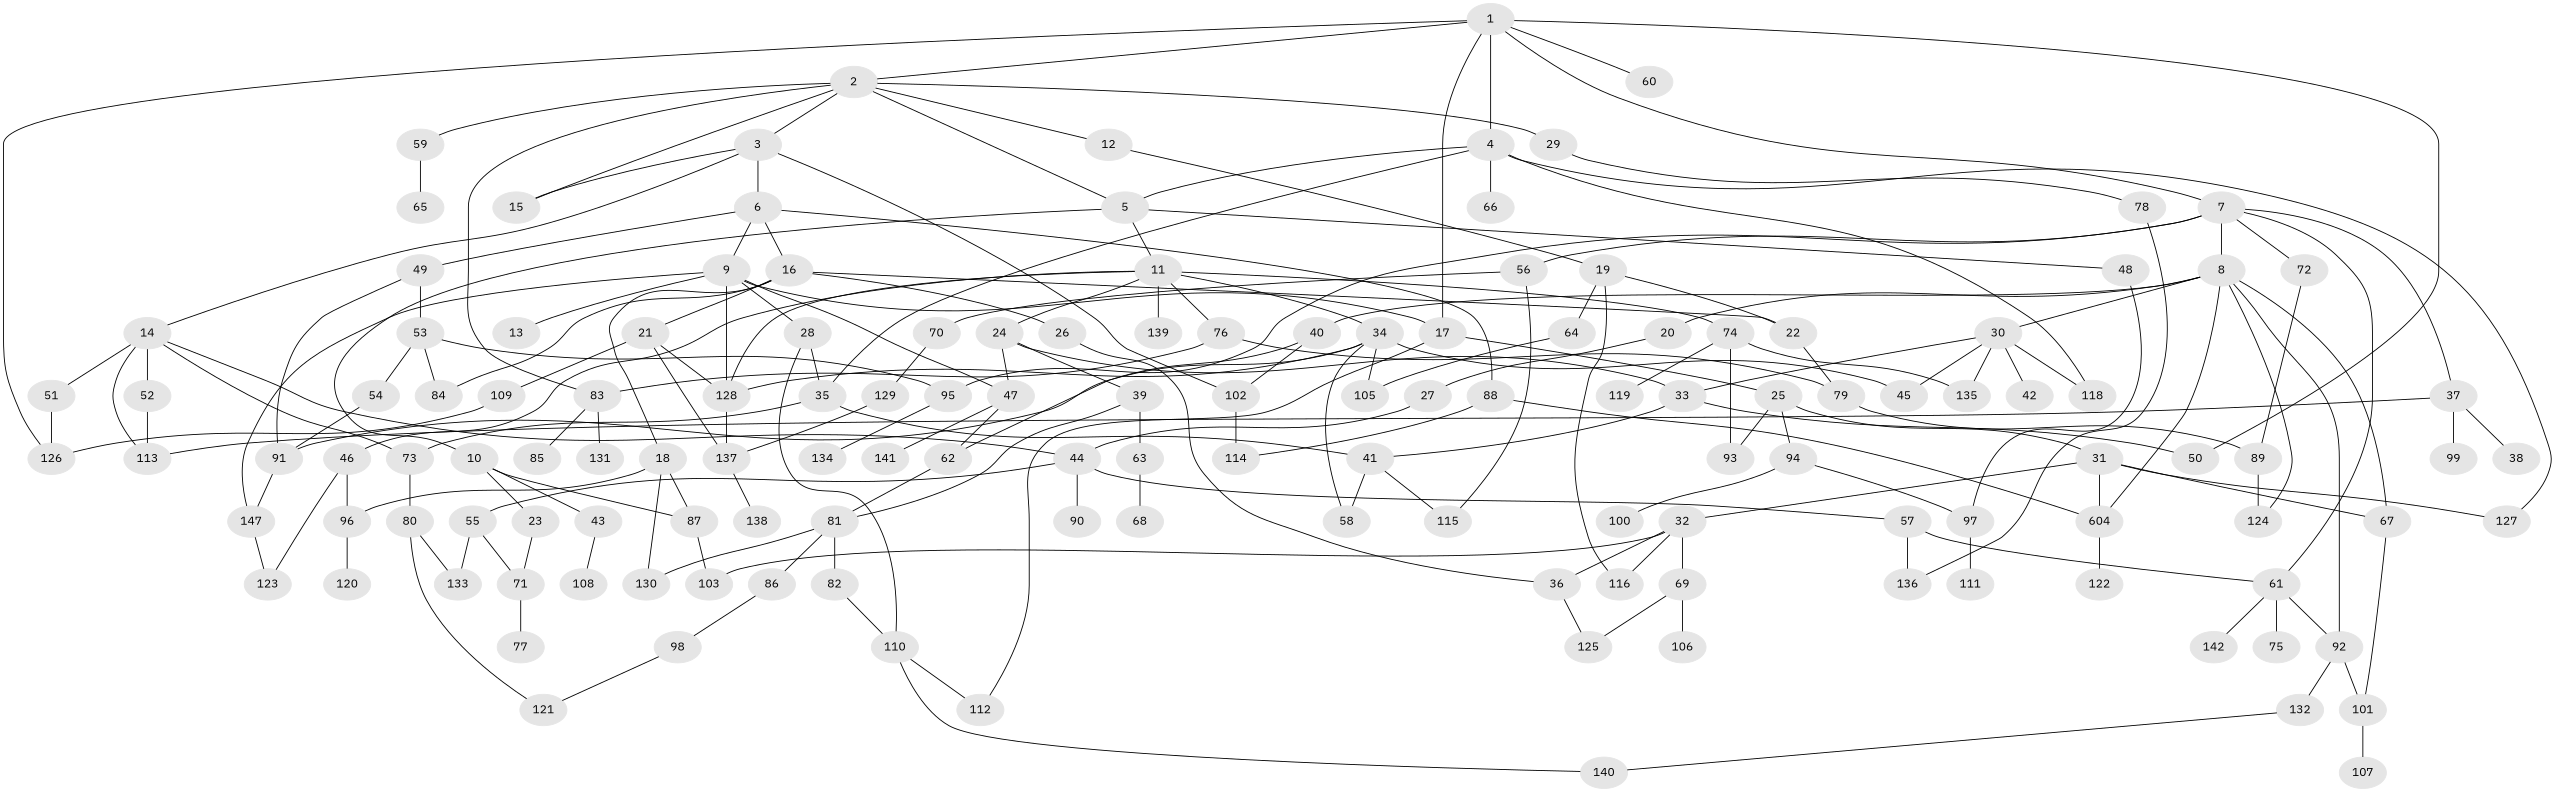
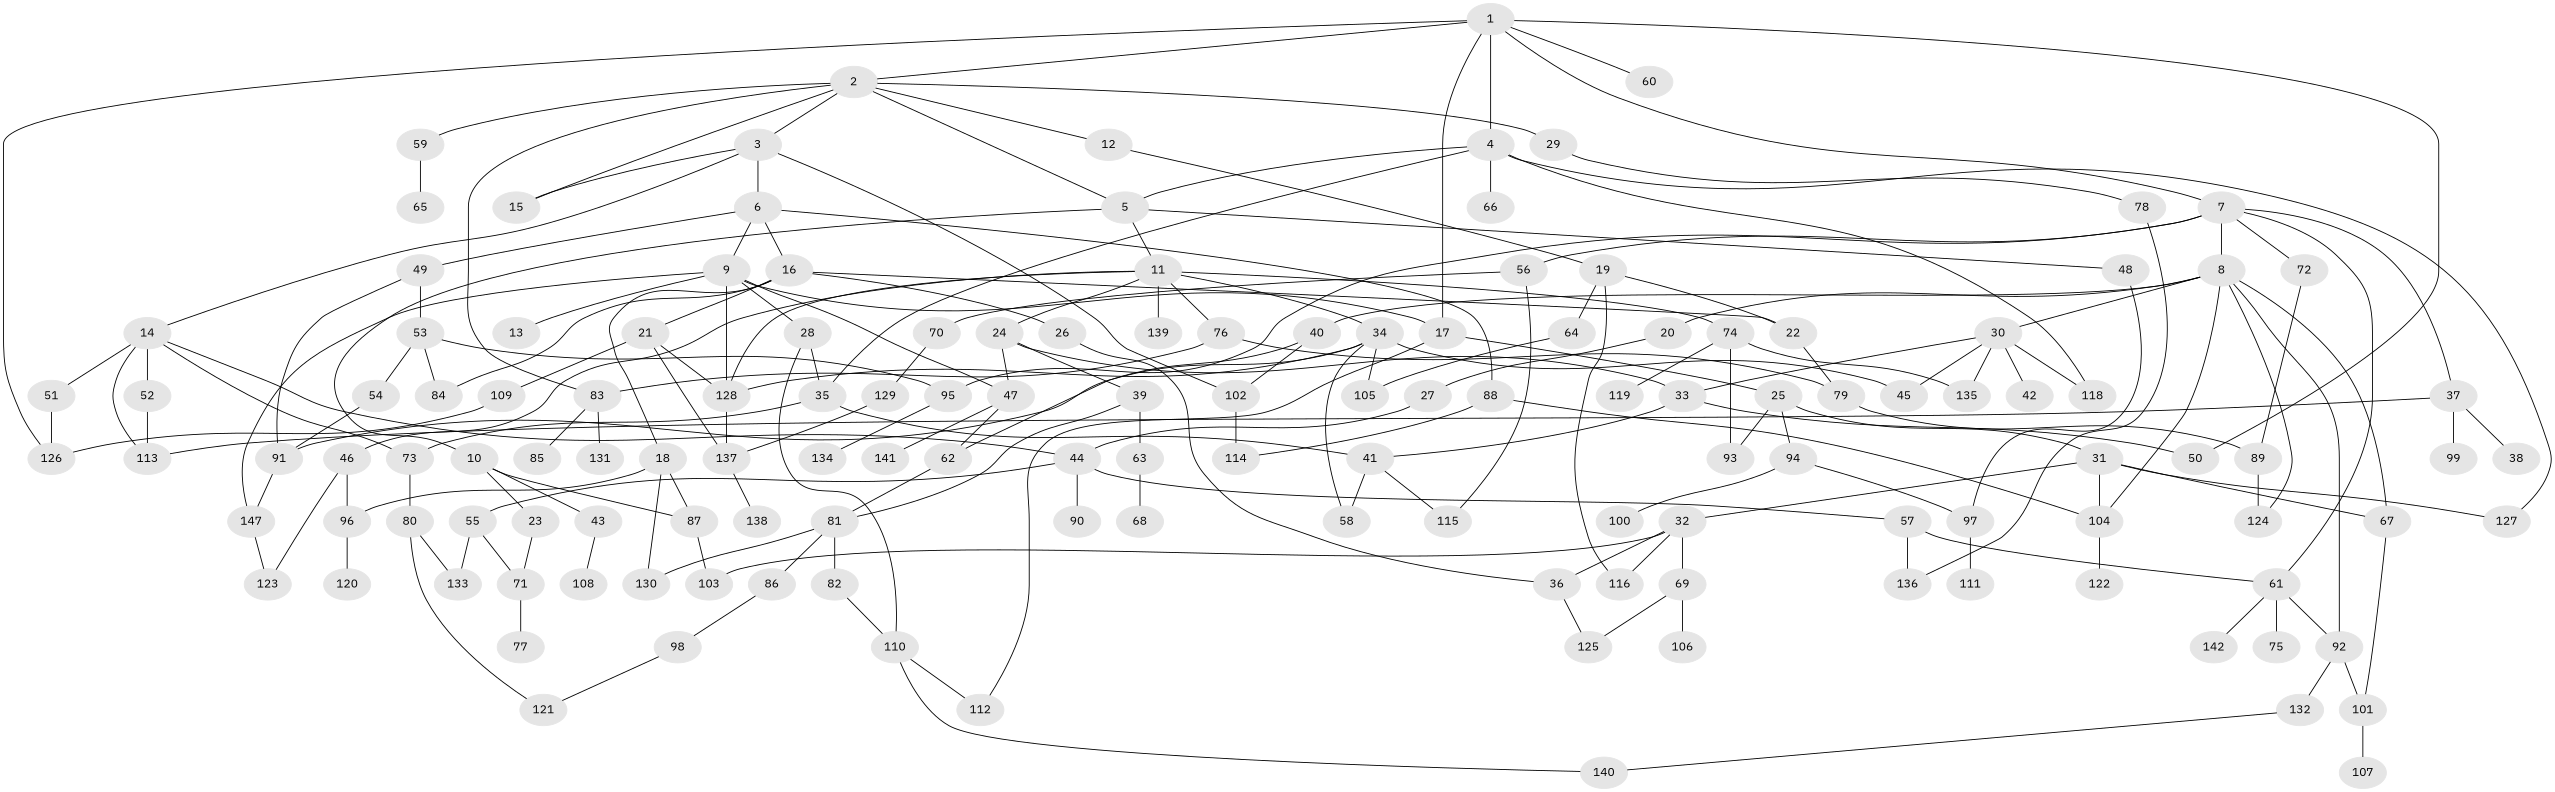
node "604": label "604" -> "104"
